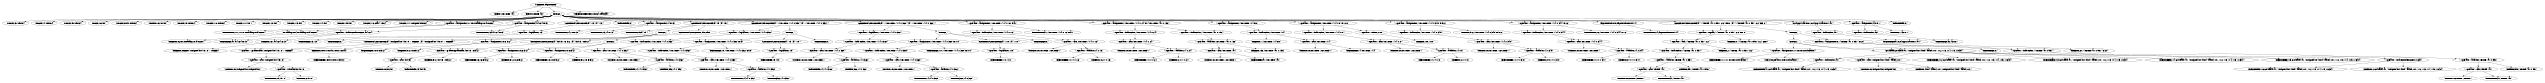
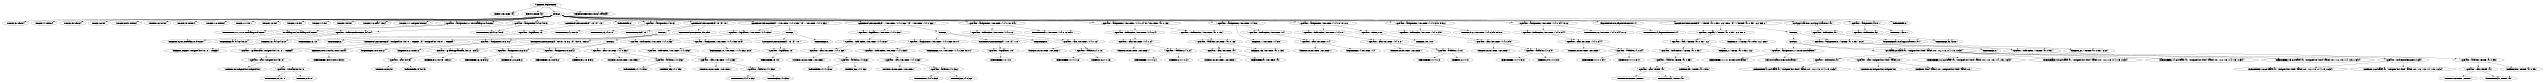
edge "(<operator>.indirection,*(_DWORD *)v4)" -> "(LITERAL,7,*(_DWORD *)v4 = 0)": now "(<operator>.assignment,*(_DWORD *)v4 = 0)" -> "(LITERAL,7,*(_DWORD *)v4 = 0)"
node "(__errno_operators,__errno_location())": label "(__errno_operators,__errno_location())" -> "(__errno_location,__errno_location())"
